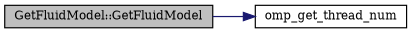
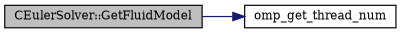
node "GetFluidModel::GetFluidModel": label "GetFluidModel::GetFluidModel" -> "CEulerSolver::GetFluidModel"
